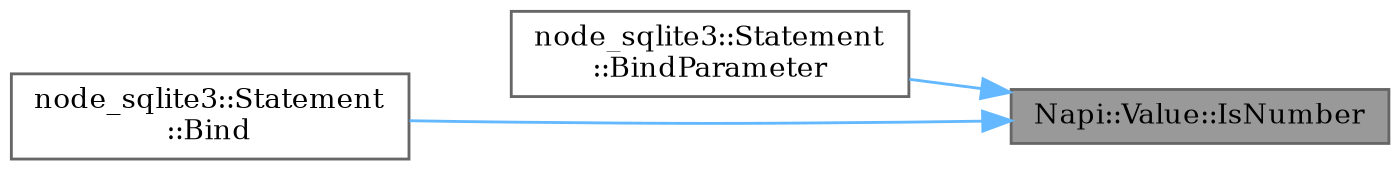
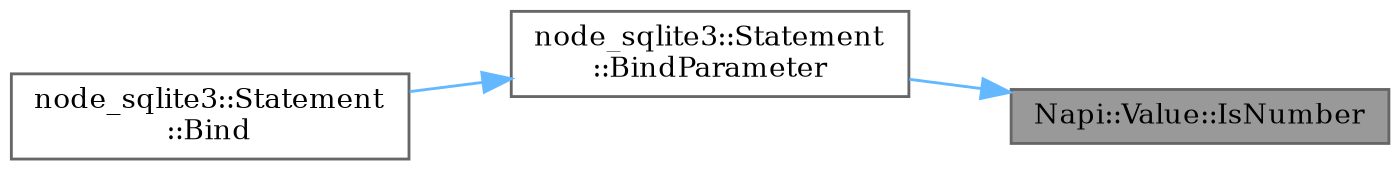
edge "node_sqlite3::Statement ::Bind" -> "Napi::Value::IsNumber": now "node_sqlite3::Statement ::Bind" -> "node_sqlite3::Statement ::BindParameter"
